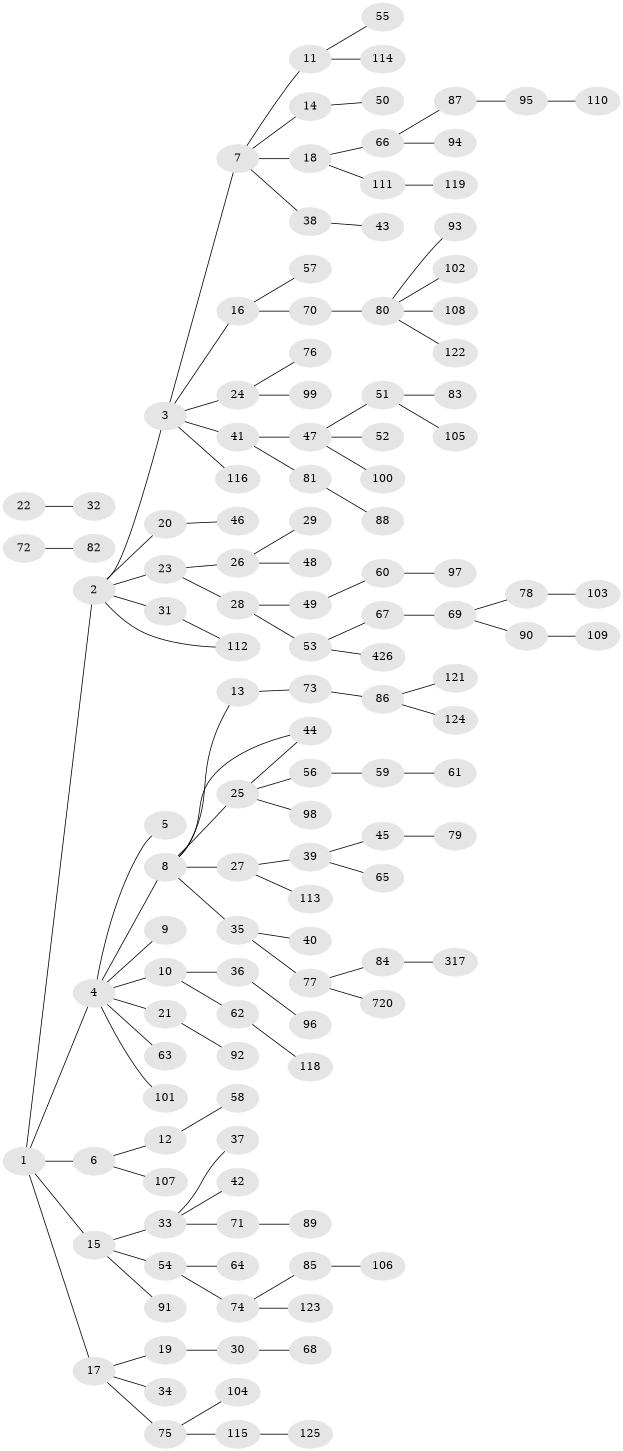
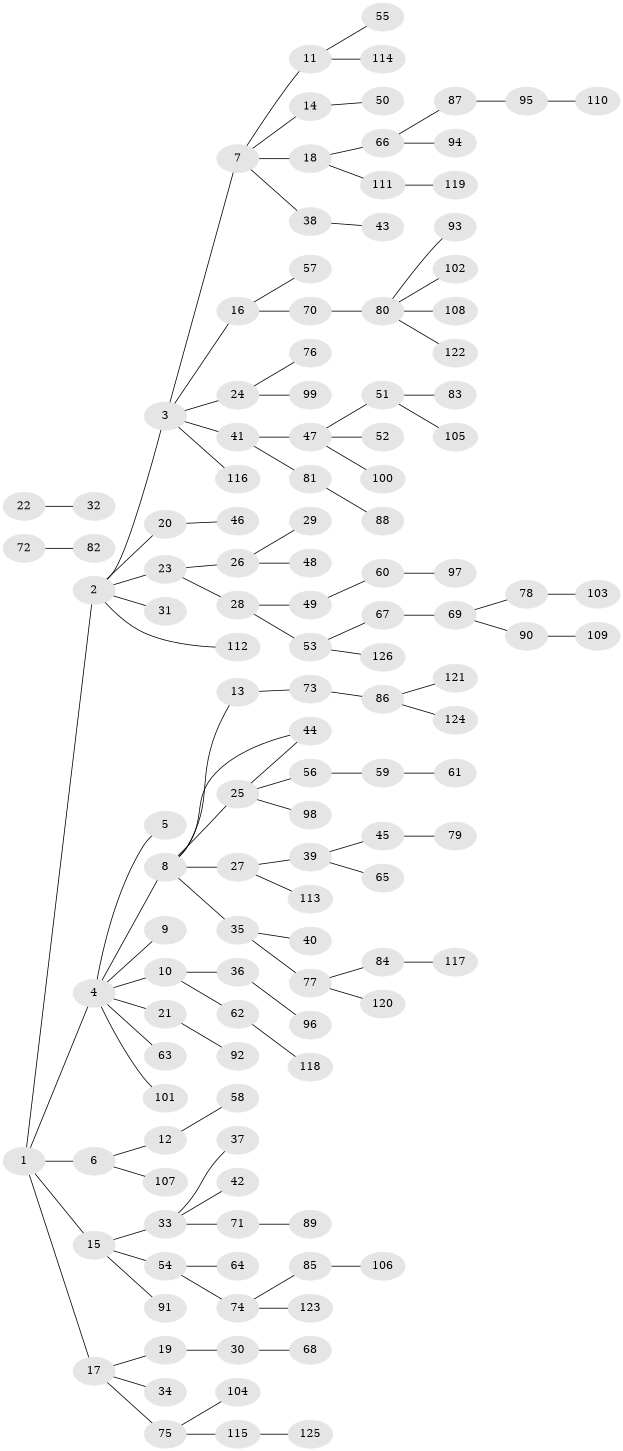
edge "31" -- "112": removed
node "426": label "426" -> "126"
node "317": label "317" -> "117"
node "720": label "720" -> "120"
